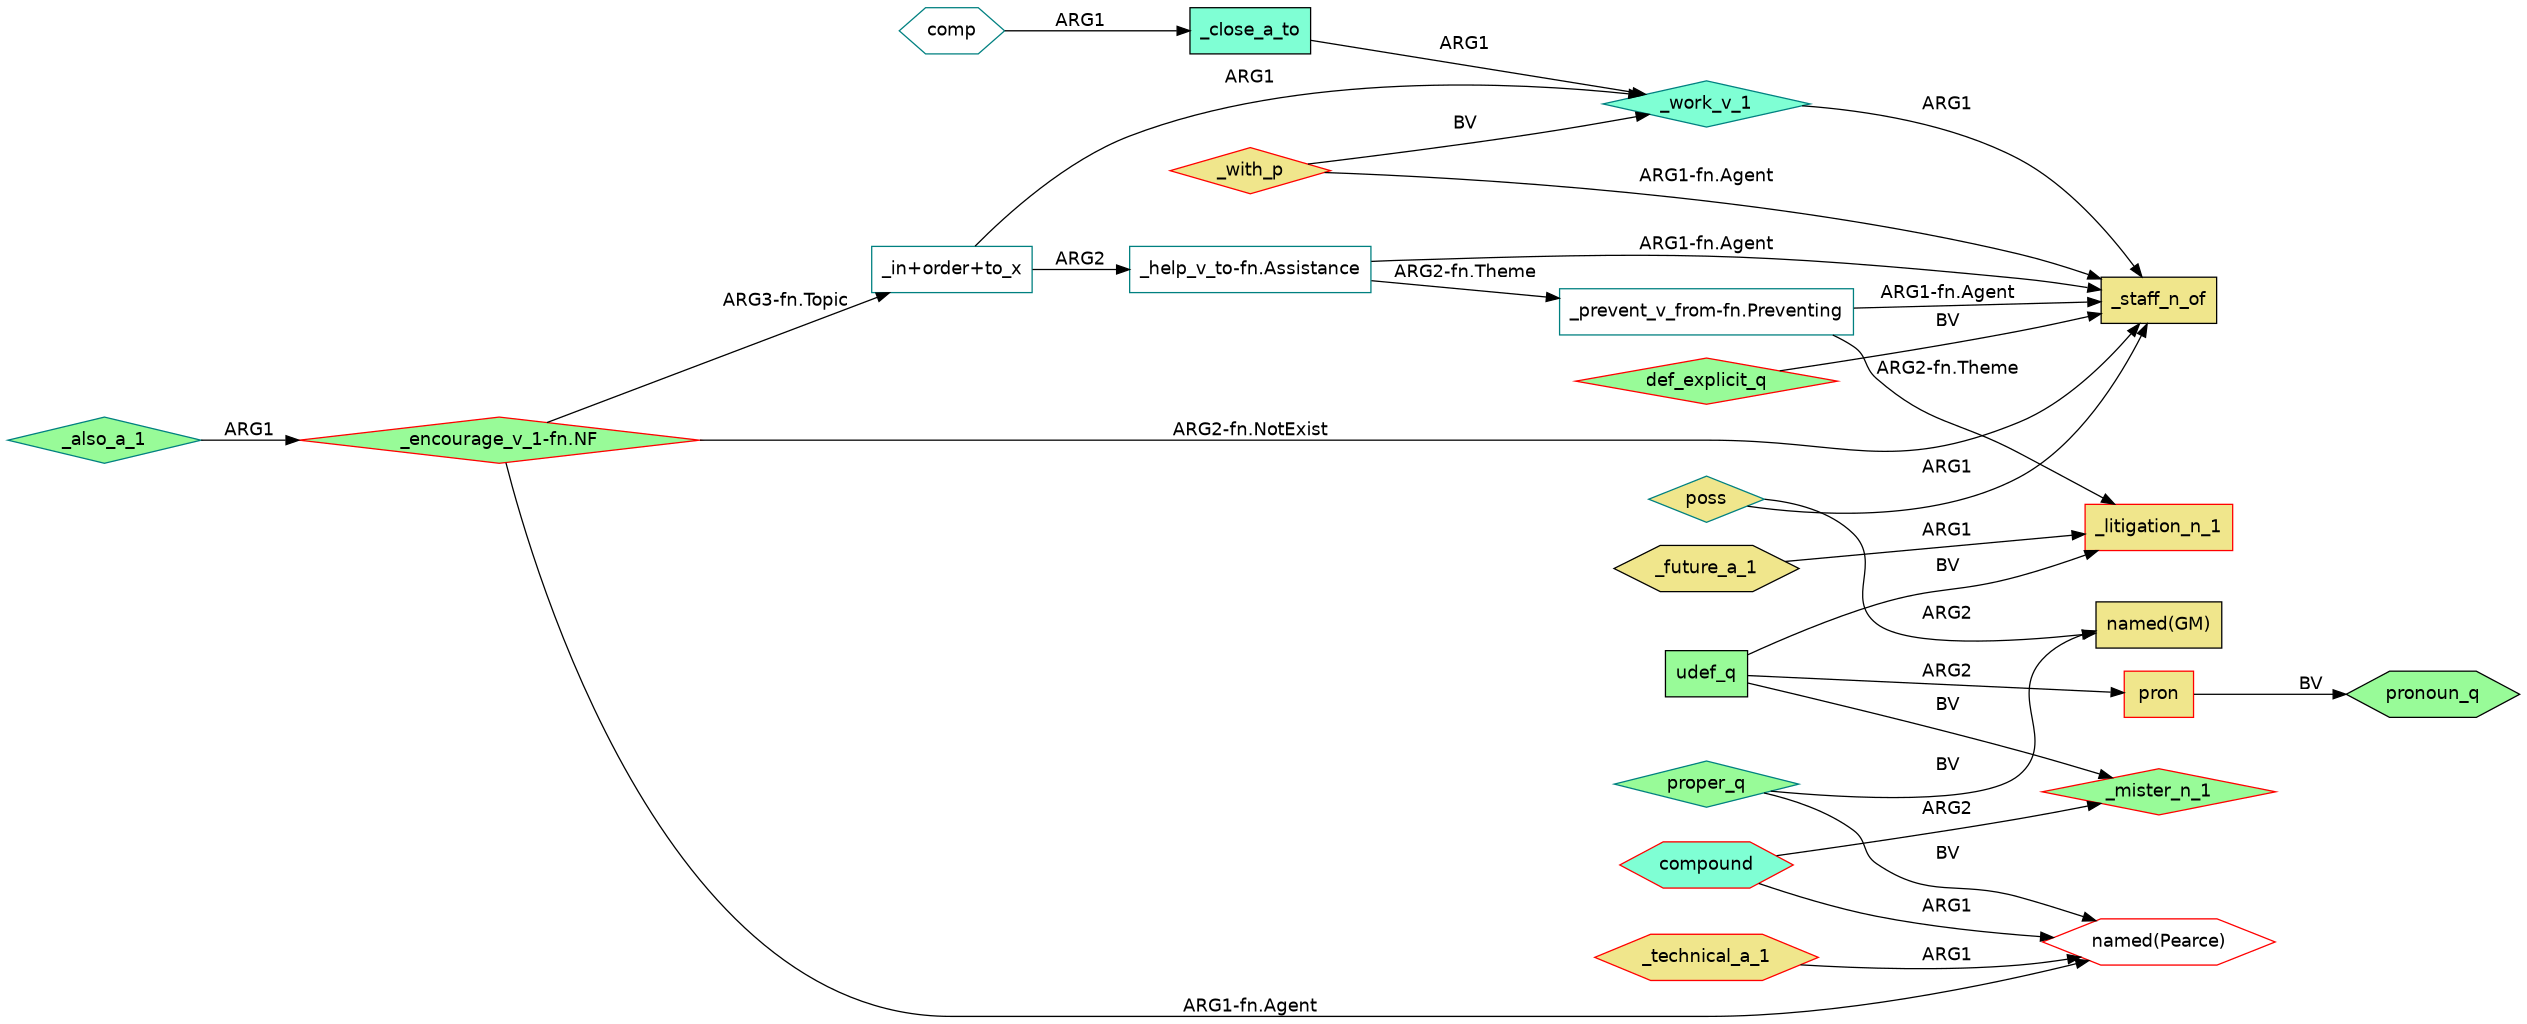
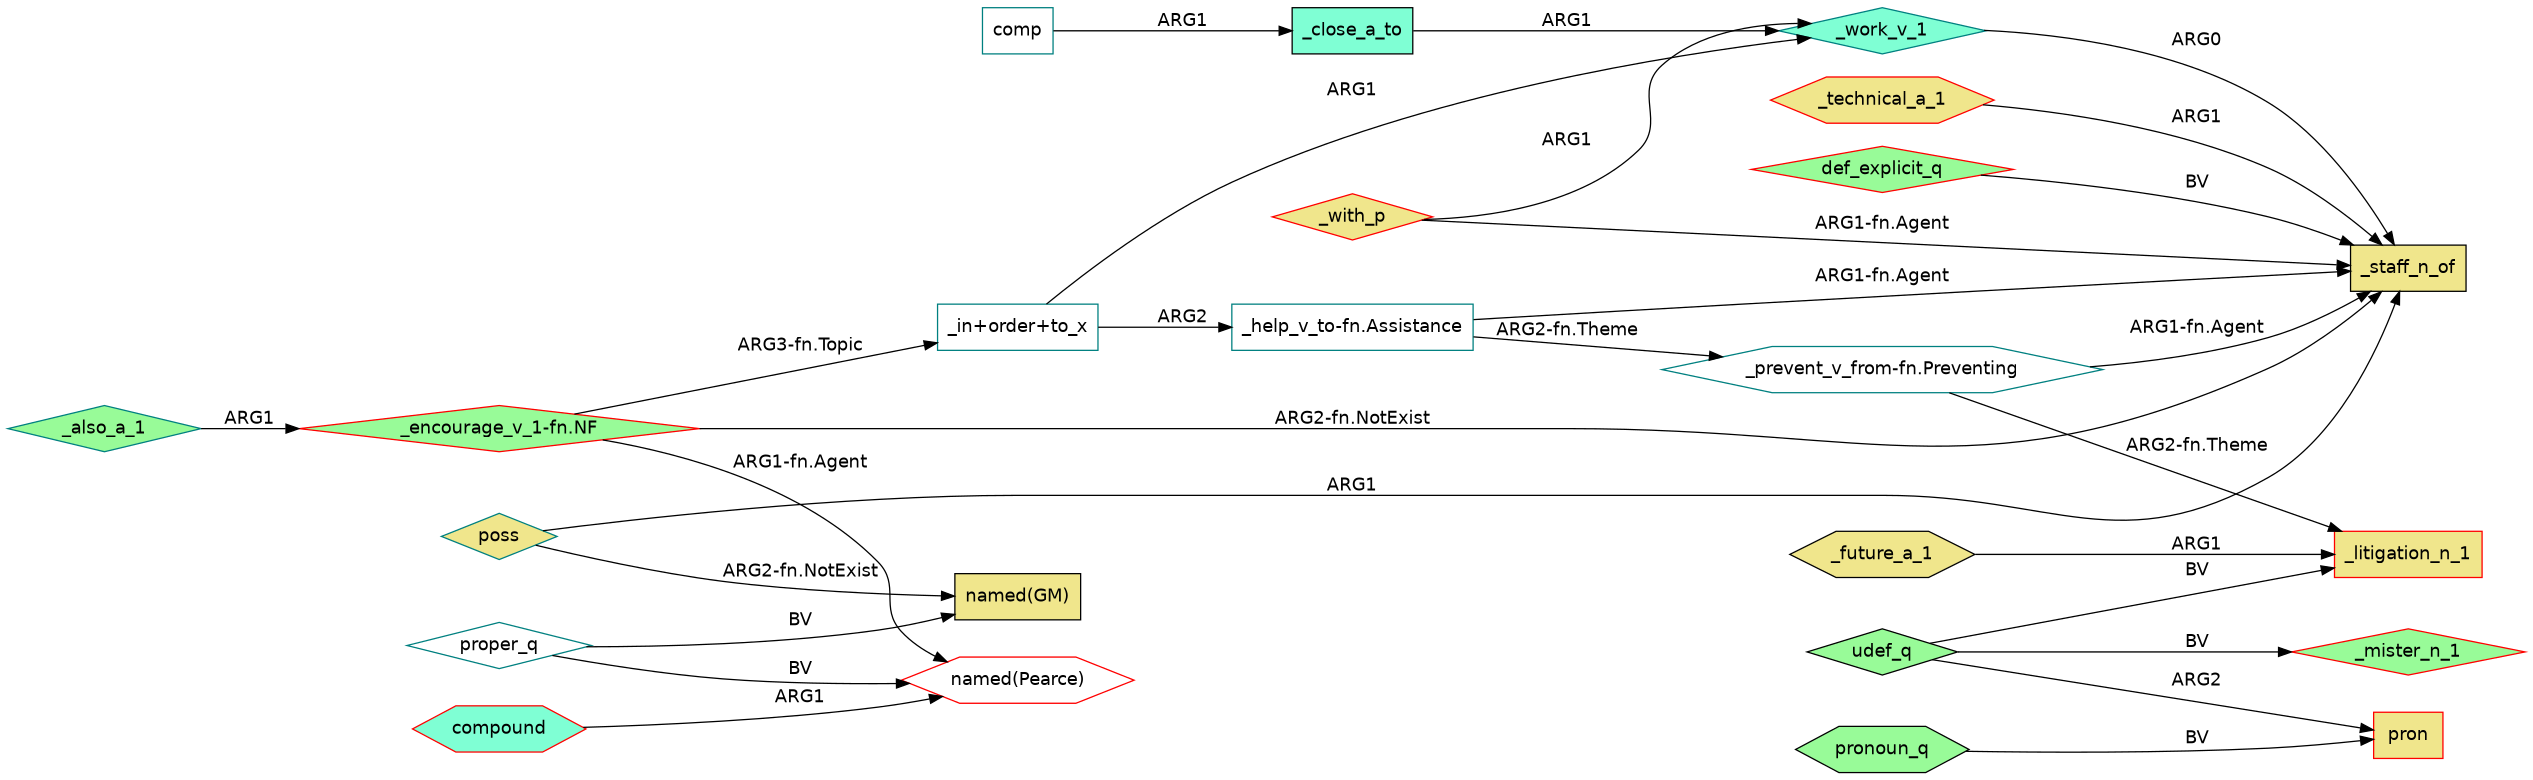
node "comp": shape hexagon -> box
edge "_work_v_1" -> "_staff_n_of": label "ARG1" -> "ARG0"
edge "_with_p" -> "_work_v_1": label "BV" -> "ARG1"
node "_prevent_v_from-fn.Preventing": shape box -> hexagon
edge "poss" -> "named(GM)": label "ARG2" -> "ARG2-fn.NotExist"
node "udef_q": shape box -> diamond
edge "pron" -> "pronoun_q": reversed
node "proper_q": fillcolor palegreen -> white
edge "compound" -> "_mister_n_1": removed, label "ARG2"
edge "_technical_a_1" -> "named(Pearce)": now "_technical_a_1" -> "_staff_n_of"
